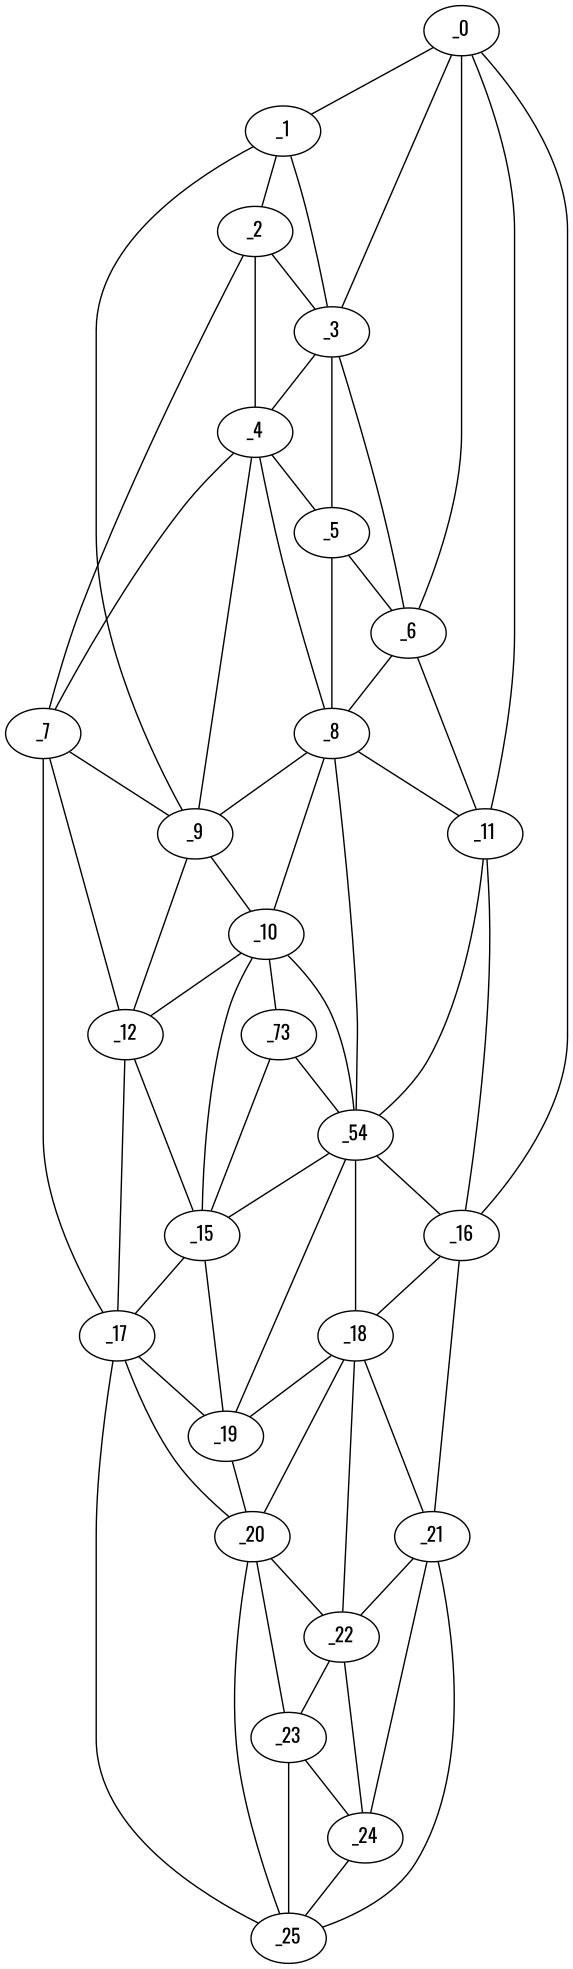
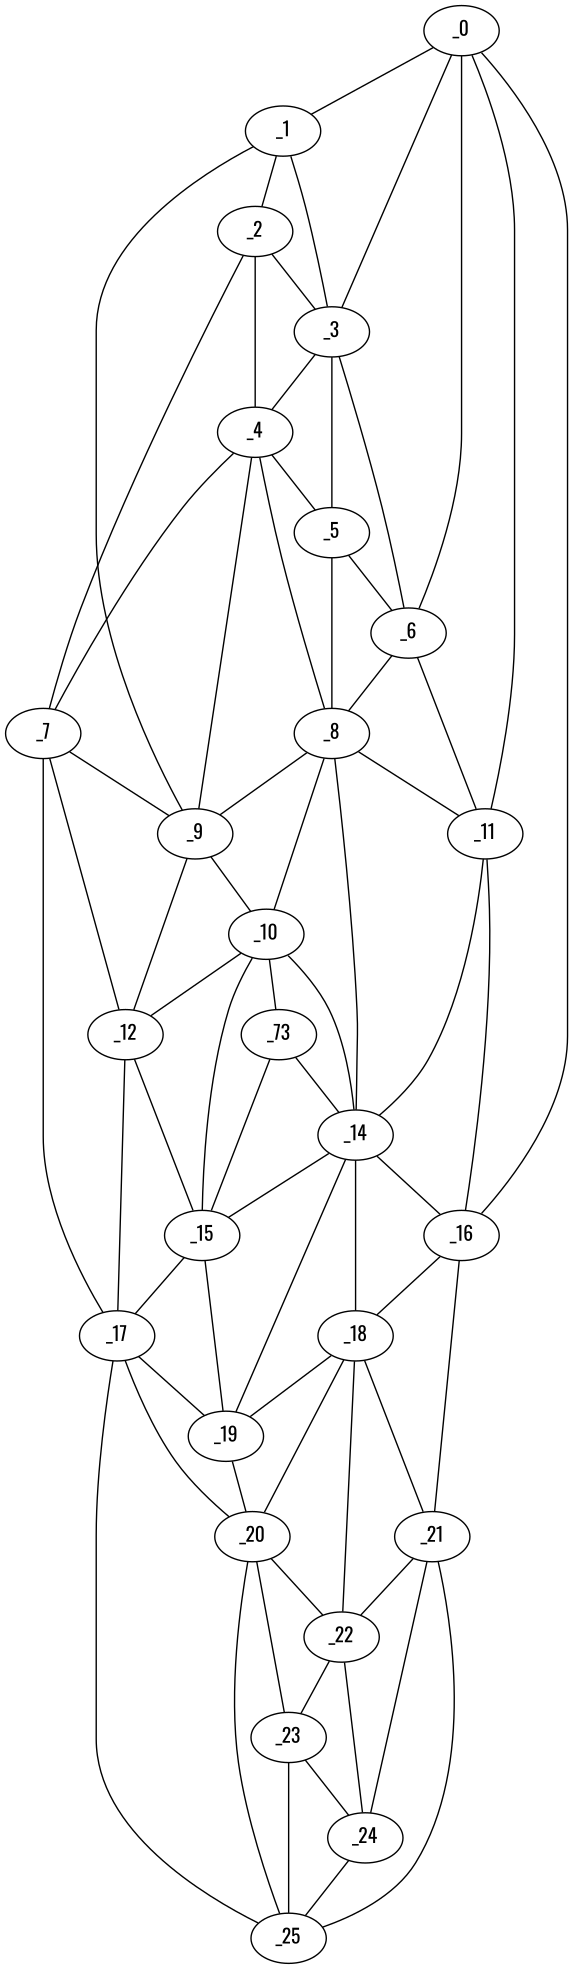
node "_54": label "_54" -> "_14"
